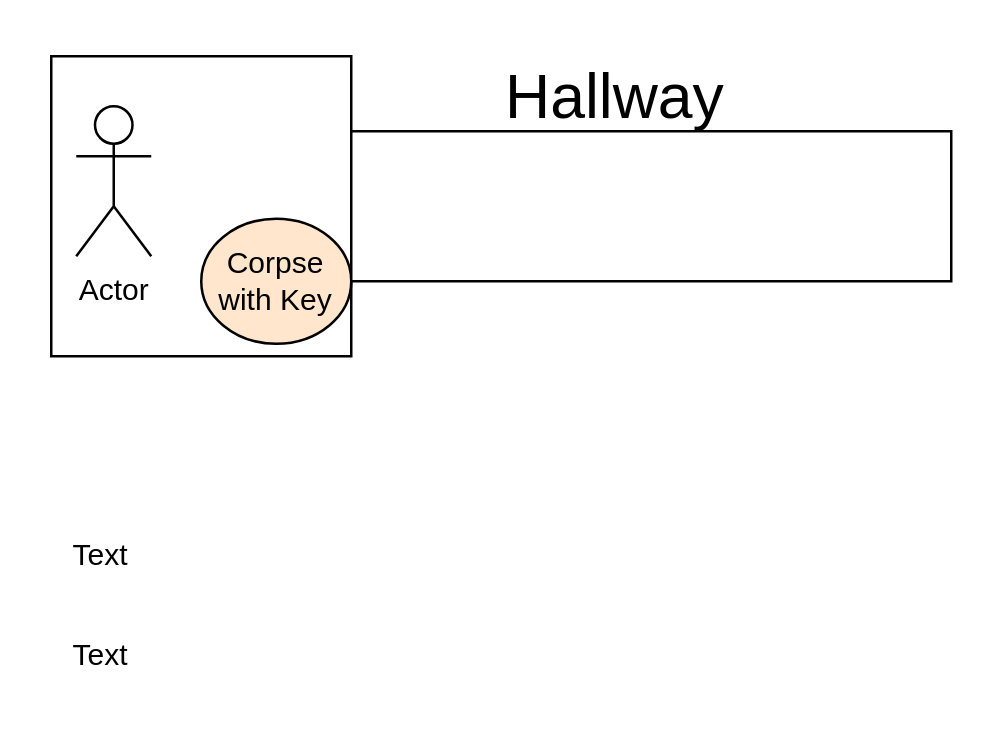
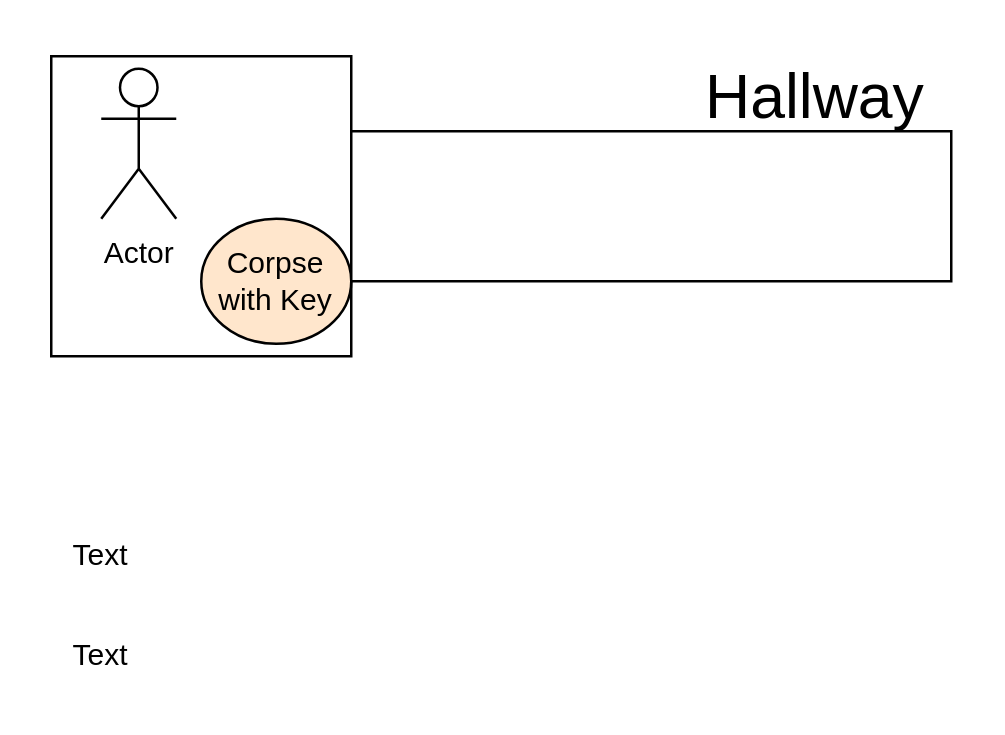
node "Hallway": moved (626, 76) -> (826, 76)
node "Actor": moved (114, 181) -> (139, 144)
